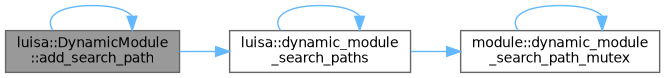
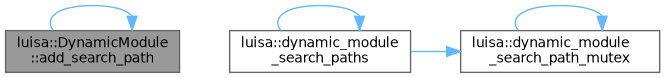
edge "luisa::DynamicModule ::add_search_path" -> "luisa::dynamic_module _search_paths": removed
node "module::dynamic_module _search_path_mutex": label "module::dynamic_module _search_path_mutex" -> "luisa::dynamic_module _search_path_mutex"
